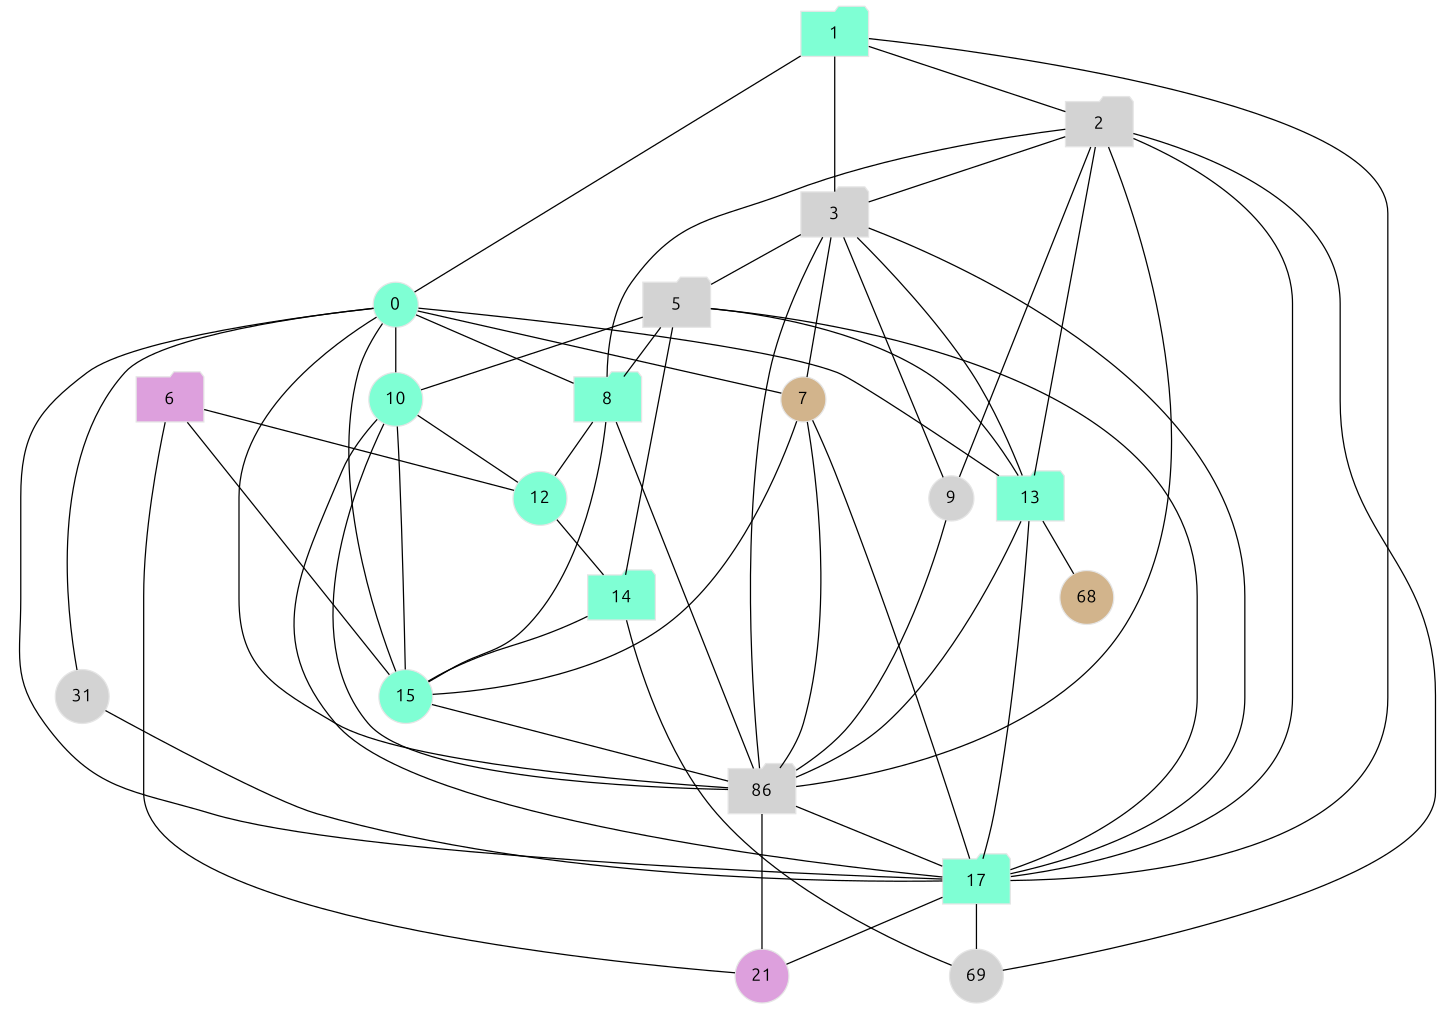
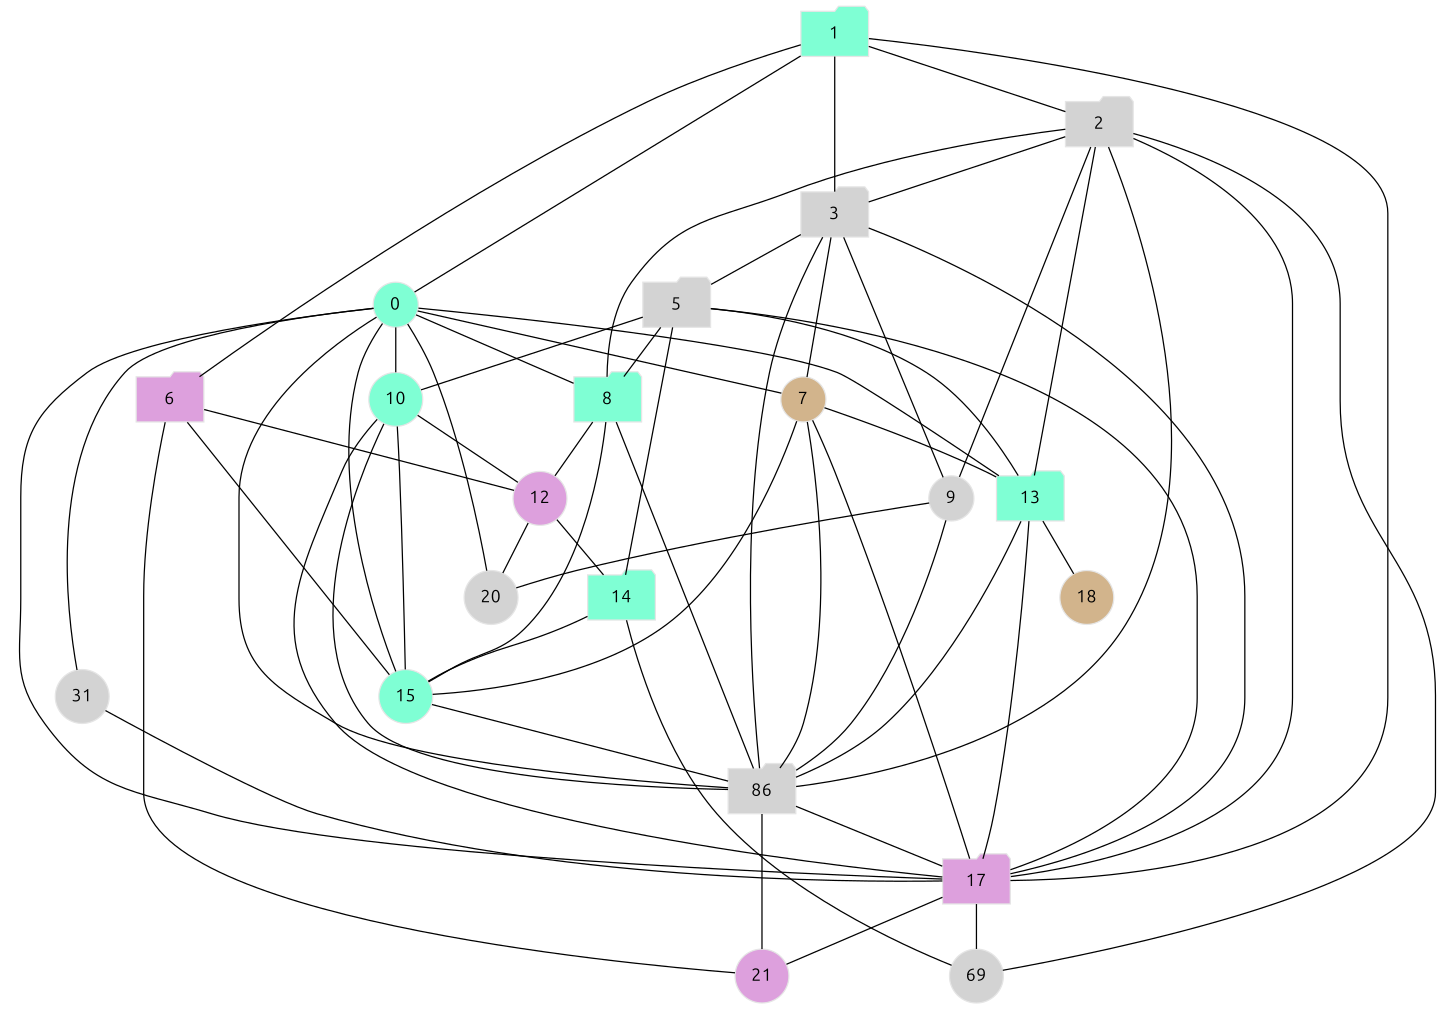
edge "1" -- "6": added
edge "3" -- "13": now "7" -- "13"
node "12": fillcolor aquamarine -> plum
node "20": added
node "68": label "68" -> "18"
node "17": fillcolor aquamarine -> plum
